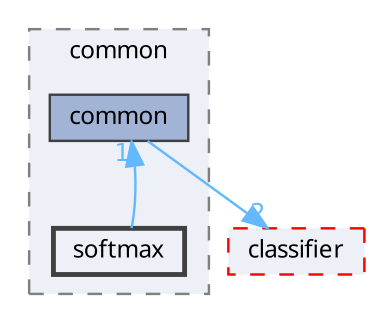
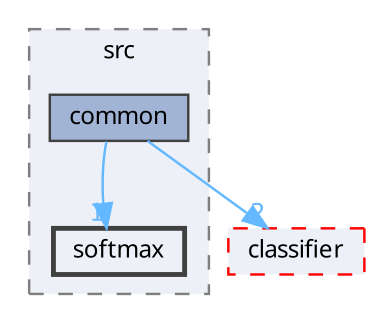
cluster "common": label "common" -> "src"
edge "softmax" -> "common": reversed
